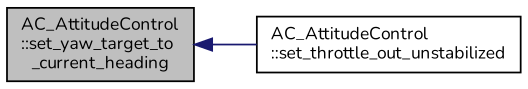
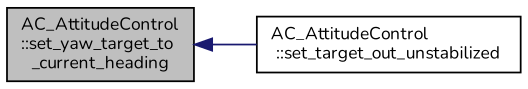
node "AC_AttitudeControl ::set_throttle_out_unstabilized": label "AC_AttitudeControl ::set_throttle_out_unstabilized" -> "AC_AttitudeControl ::set_target_out_unstabilized"
